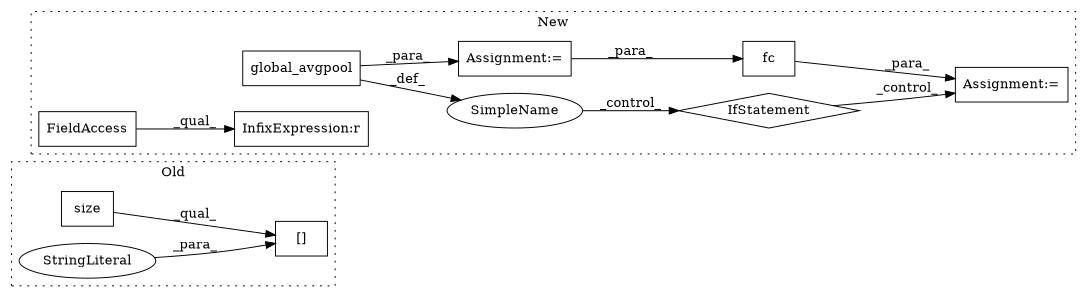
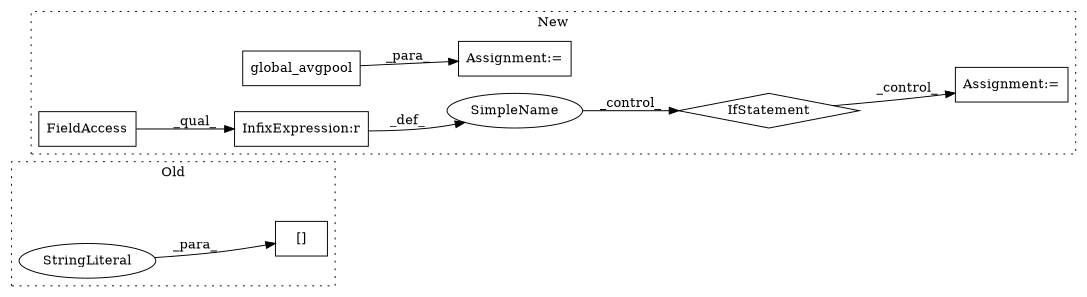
node "fc": removed
edge "global_avgpool" -> "SimpleName": now "InfixExpression:r" -> "SimpleName"
node "size": removed
